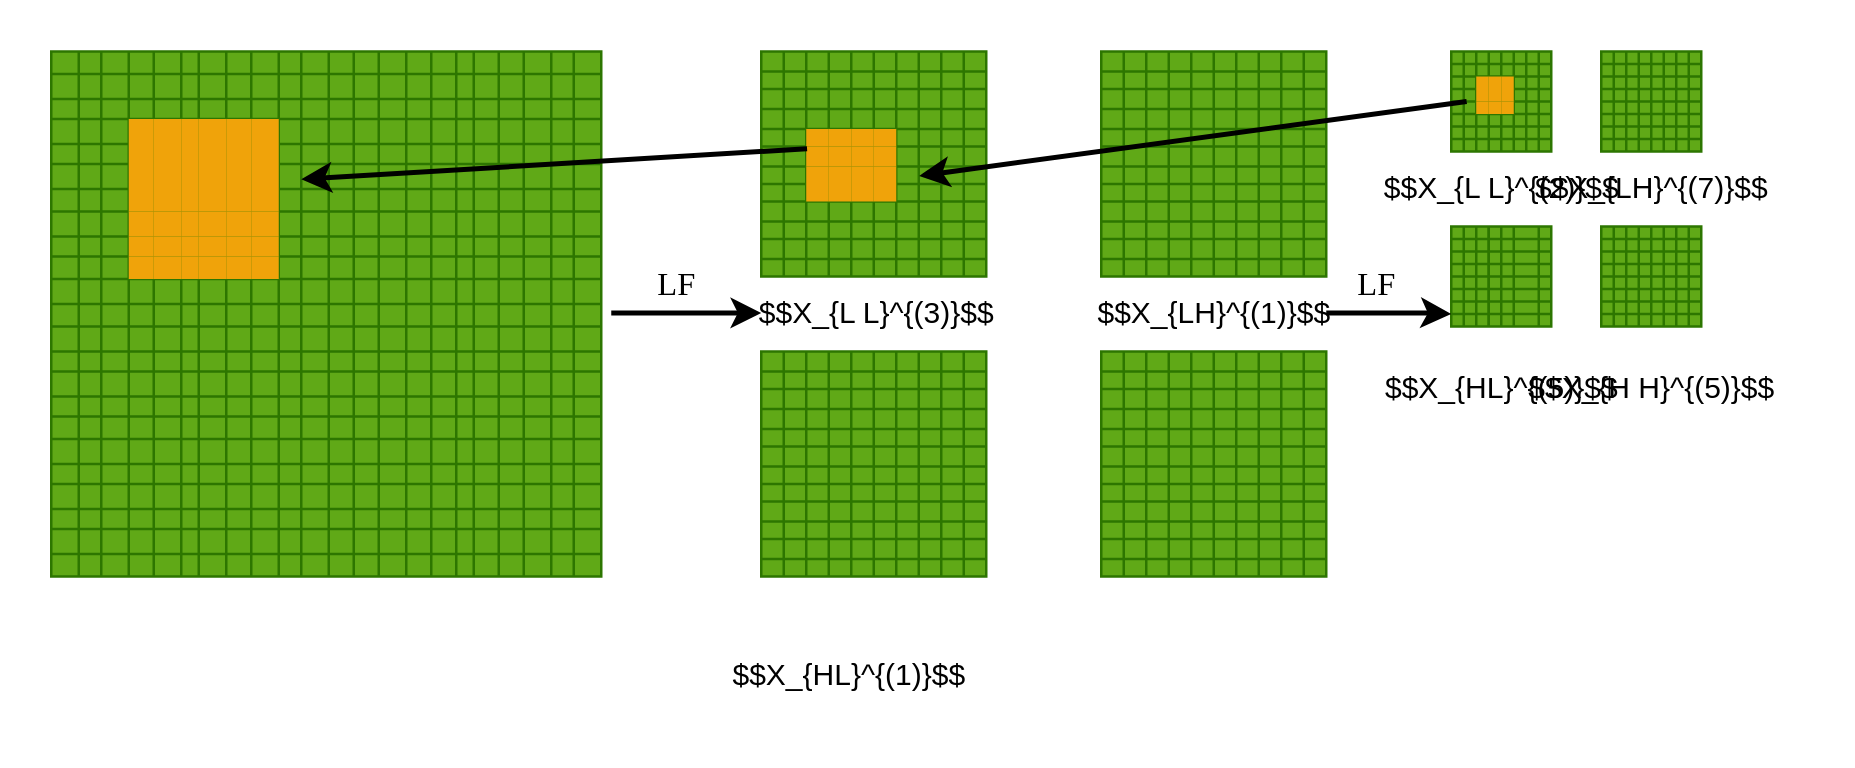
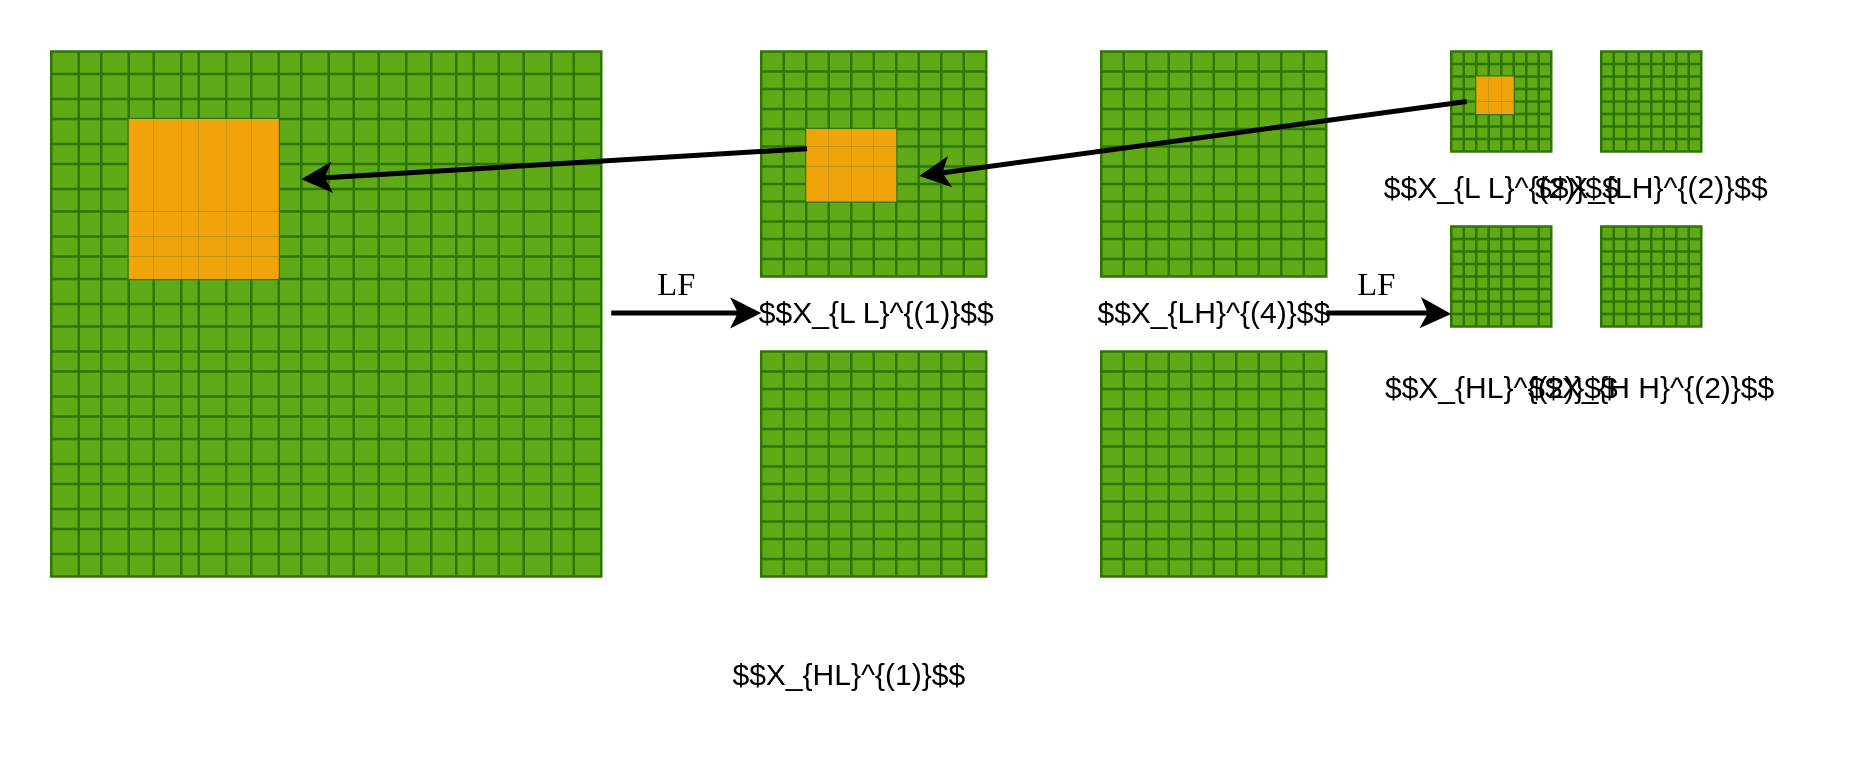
node "$$X_{LH}^{(7)}$$": label "$$X_{LH}^{(7)}$$" -> "$$X_{LH}^{(2)}$$"
node "$$X_{L L}^{(3)}$$": label "$$X_{L L}^{(3)}$$" -> "$$X_{L L}^{(1)}$$"
node "$$X_{LH}^{(1)}$$": label "$$X_{LH}^{(1)}$$" -> "$$X_{LH}^{(4)}$$"
node "$$X_{HL}^{(5)}$$": label "$$X_{HL}^{(5)}$$" -> "$$X_{HL}^{(2)}$$"
node "$$X_{H H}^{(5)}$$": label "$$X_{H H}^{(5)}$$" -> "$$X_{H H}^{(2)}$$"
